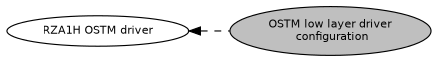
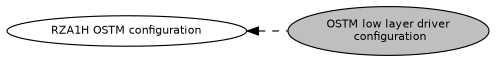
node "RZA1H OSTM driver": label "RZA1H OSTM driver" -> "RZA1H OSTM configuration"
